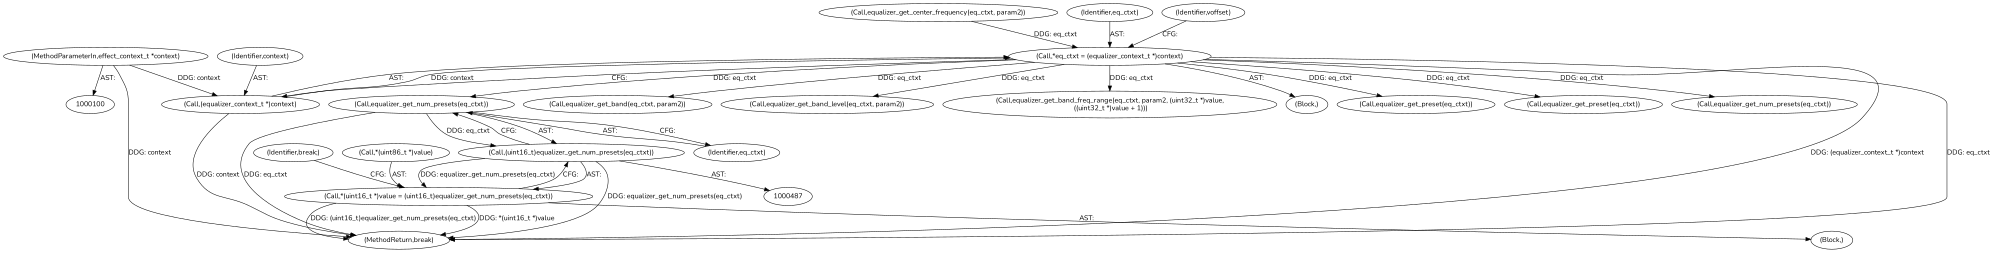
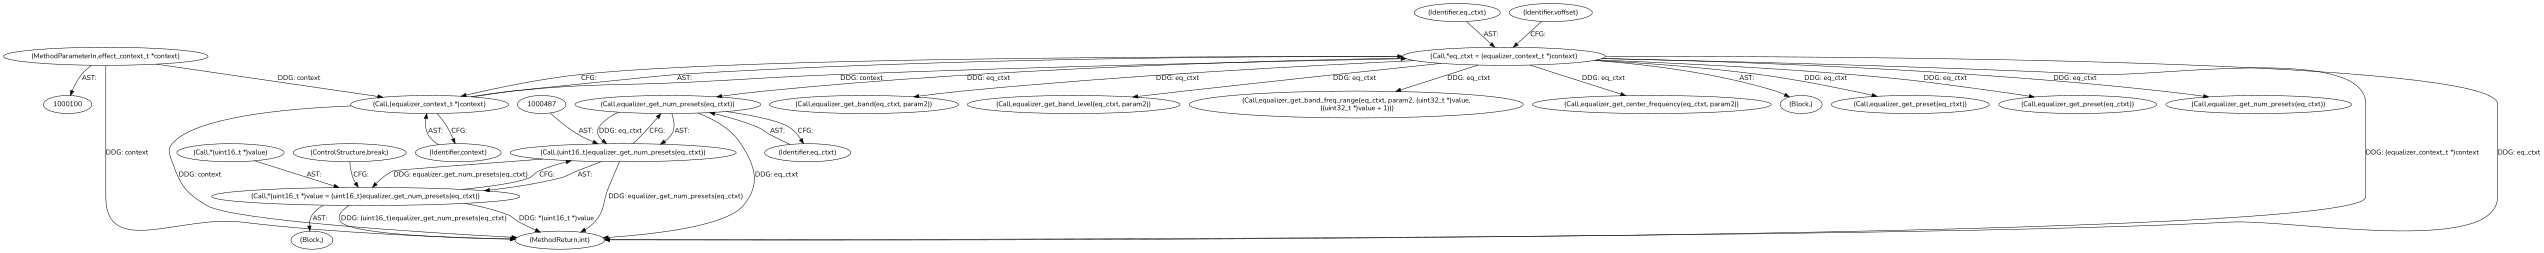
edge "(Call,equalizer_get_center_frequency(eq_ctxt, param2))" -> "(Call,*eq_ctxt = (equalizer_context_t *)context)": reversed
edge "(Call,(equalizer_context_t *)context)" -> "(Identifier,context)": added, label "CFG:"
node "(Identifier,break;)": label "(Identifier,break;)" -> "(ControlStructure,break;)"
node "(Call,*(uint86_t *)value)": label "(Call,*(uint86_t *)value)" -> "(Call,*(uint16_t *)value)"
edge "(Call,(uint16_t)equalizer_get_num_presets(eq_ctxt))" -> "1000487": reversed
node "(MethodReturn,break)": label "(MethodReturn,break)" -> "(MethodReturn,int)"
